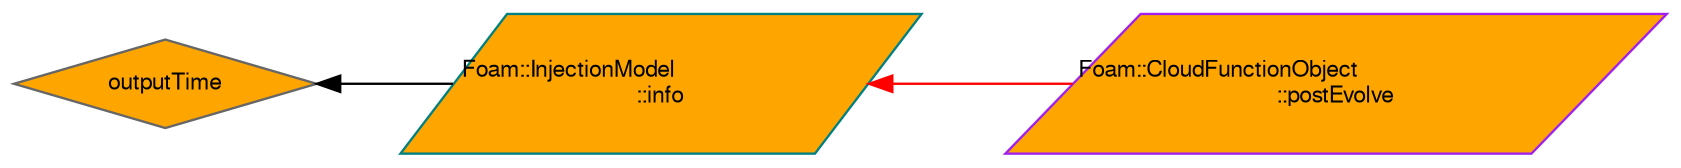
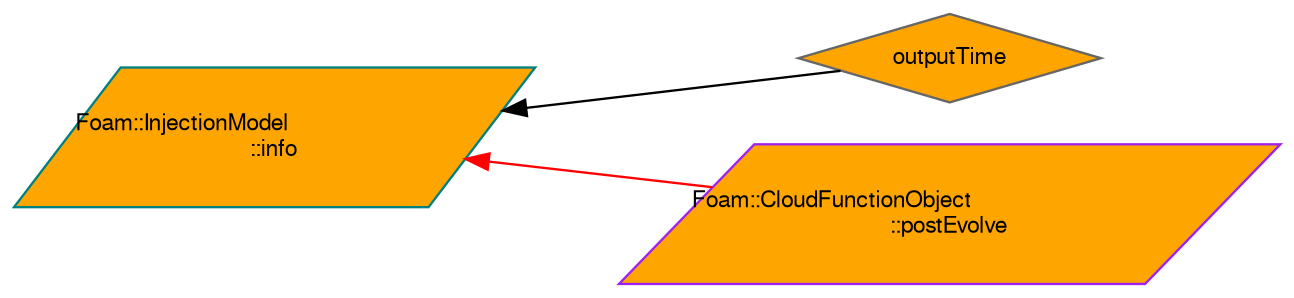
edge "Foam::InjectionModel ::info" -> "outputTime": reversed
